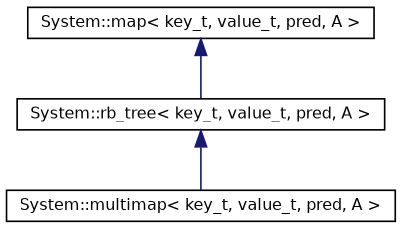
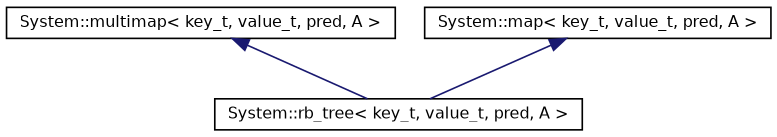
edge "System::multimap< key_t, value_t, pred, A >" -> "System::rb_tree< key_t, value_t, pred, A >": reversed
